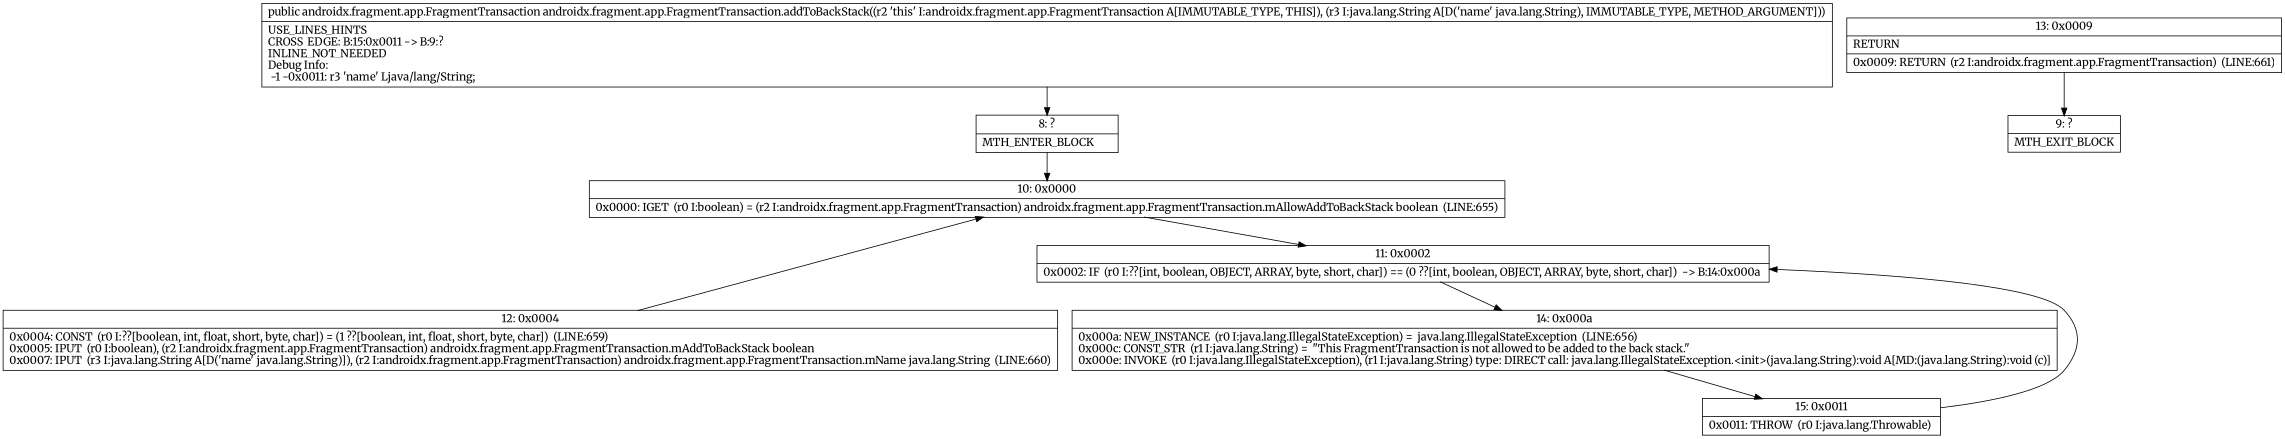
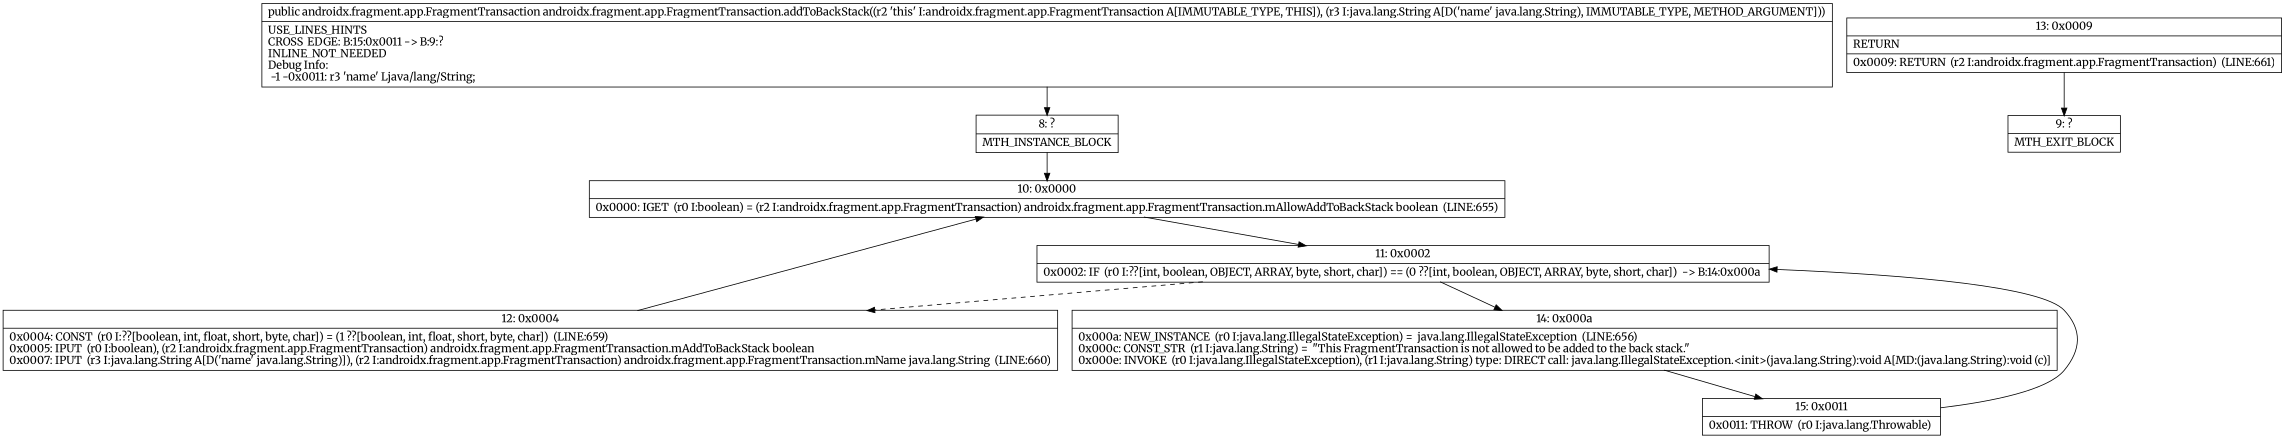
node "8: ?": text "MTH_ENTER_BLOCK" -> "MTH_INSTANCE_BLOCK"
edge "11: 0x0002" -> "12: 0x0004": added
